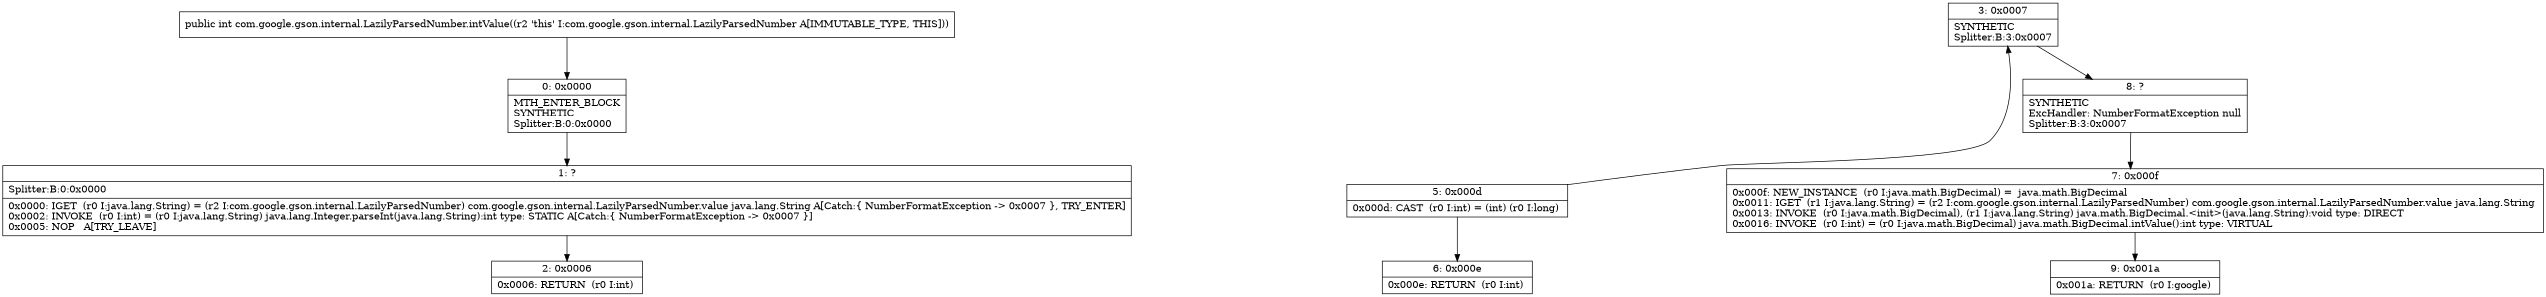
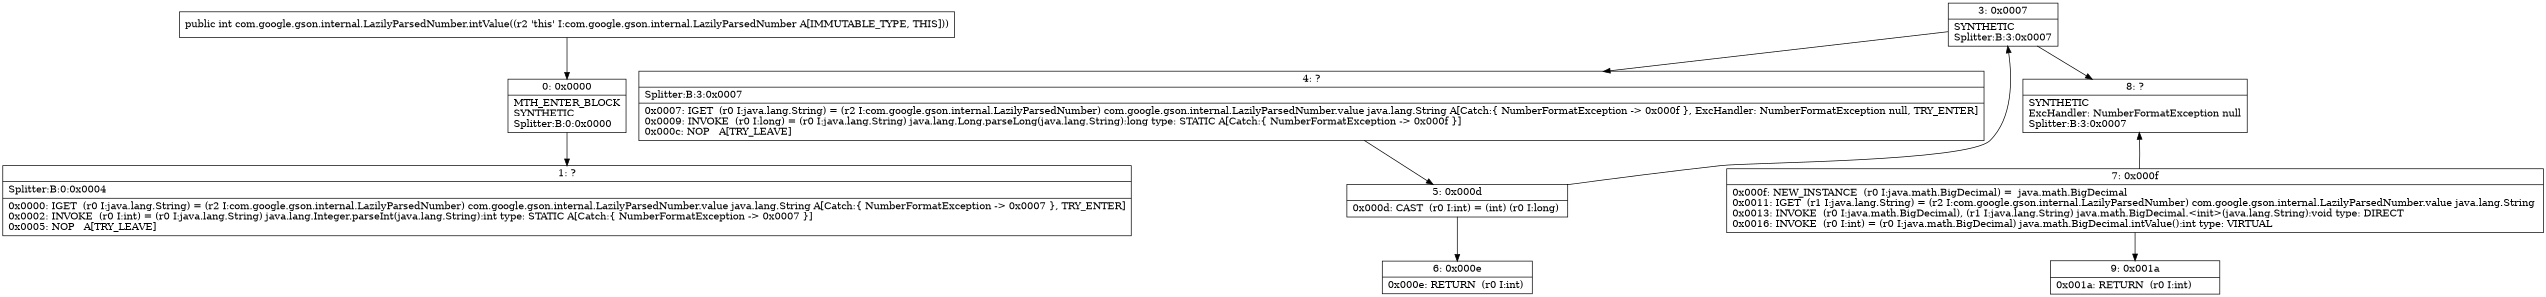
node "4: ?": added
edge "8: ?" -> "7: 0x000f": reversed
node "1: ?": text "Splitter:B:0:0x0000" -> "Splitter:B:0:0x0004"
node "2: 0x0006": removed
node "9: 0x001a": text "0x001a: RETURN  (r0 I:google)" -> "0x001a: RETURN  (r0 I:int)"
